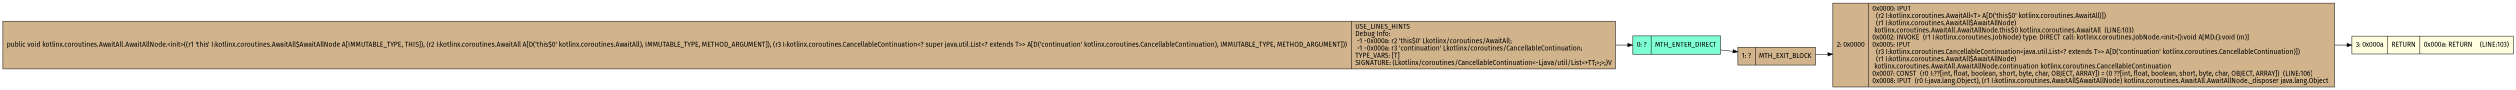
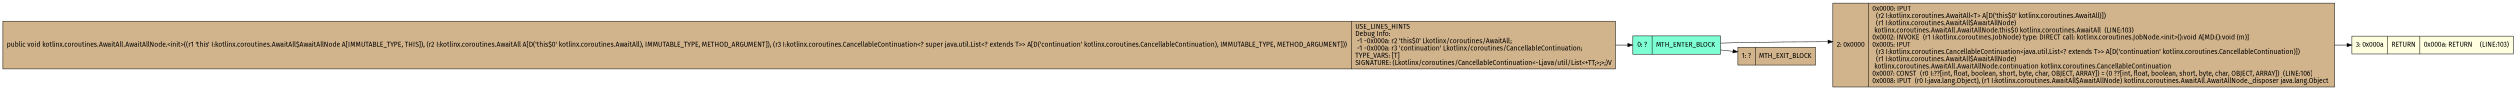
node "0: ?": text "MTH_ENTER_DIRECT" -> "MTH_ENTER_BLOCK"
edge "1: ?" -> "2: 0x0000": now "0: ?" -> "2: 0x0000"
